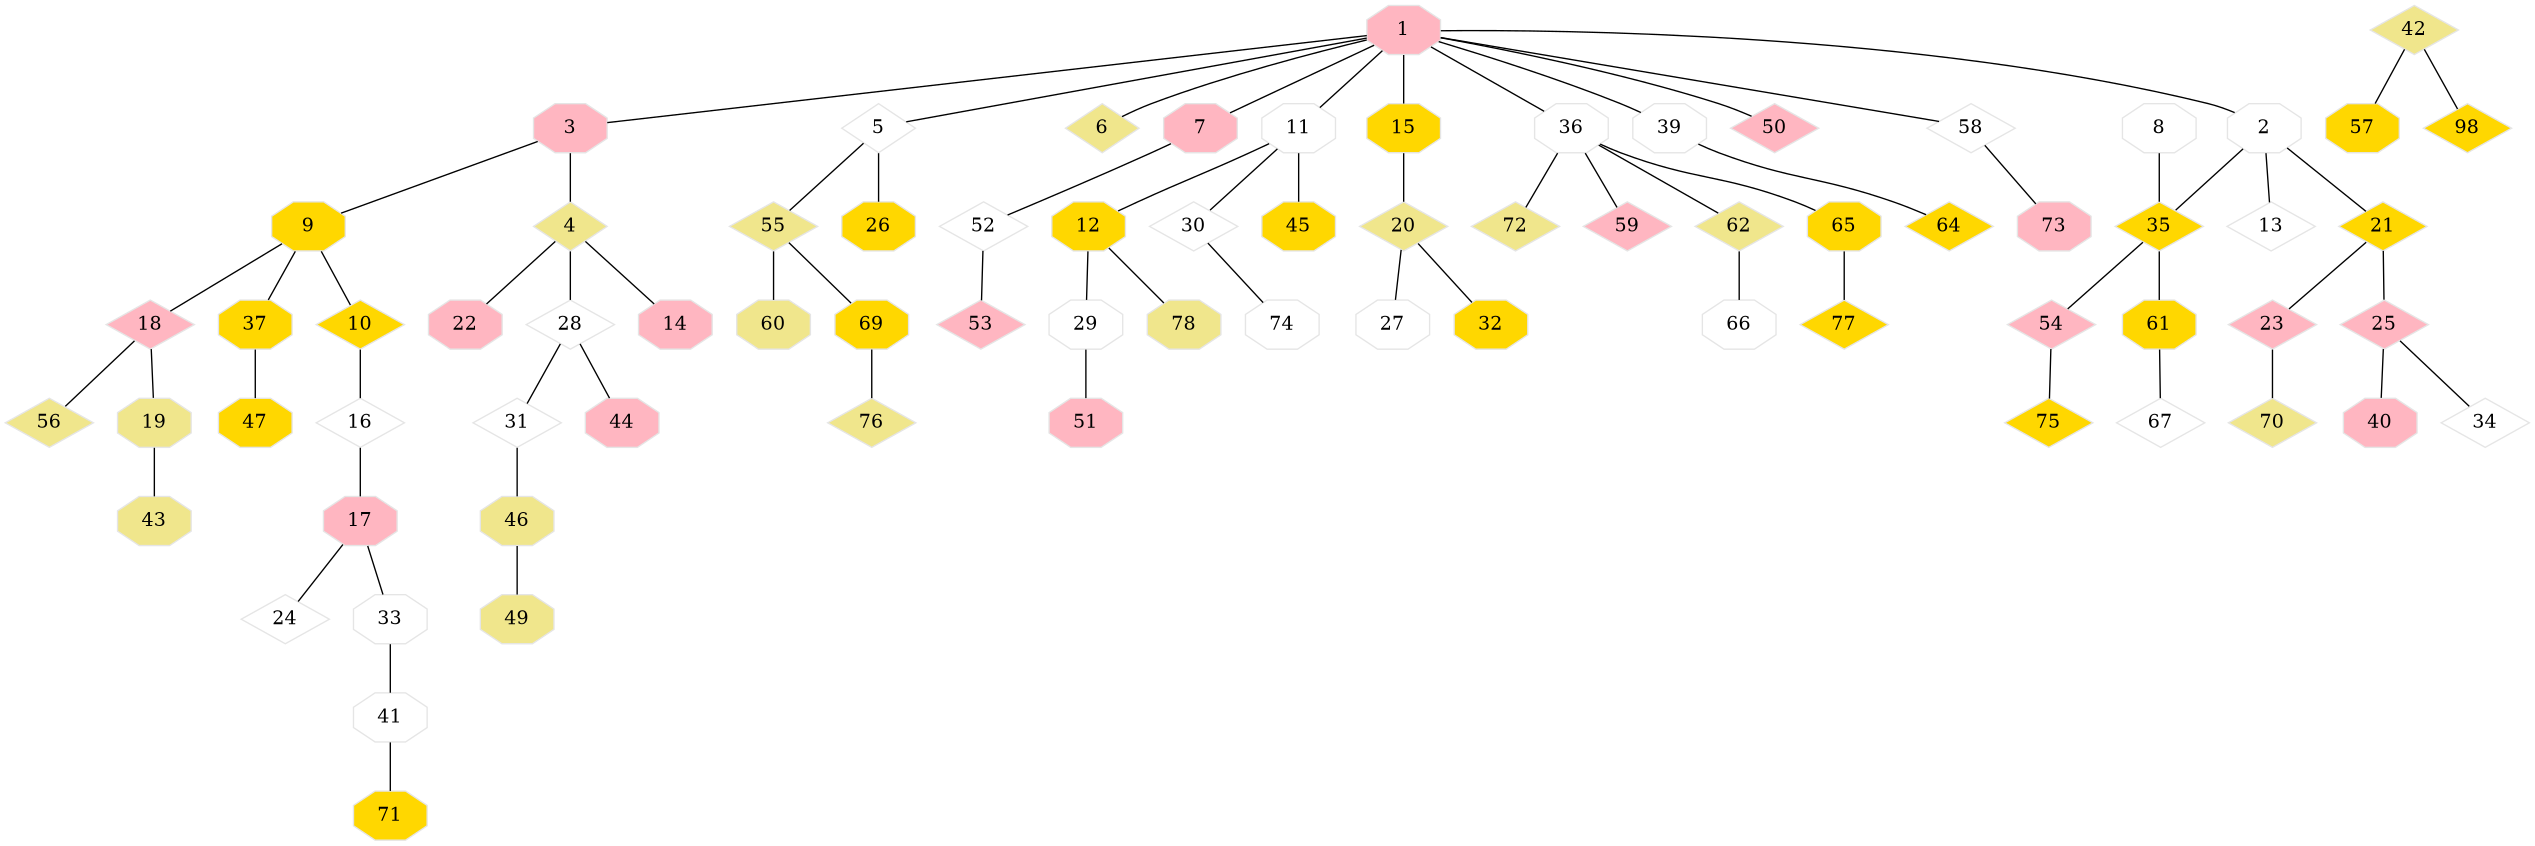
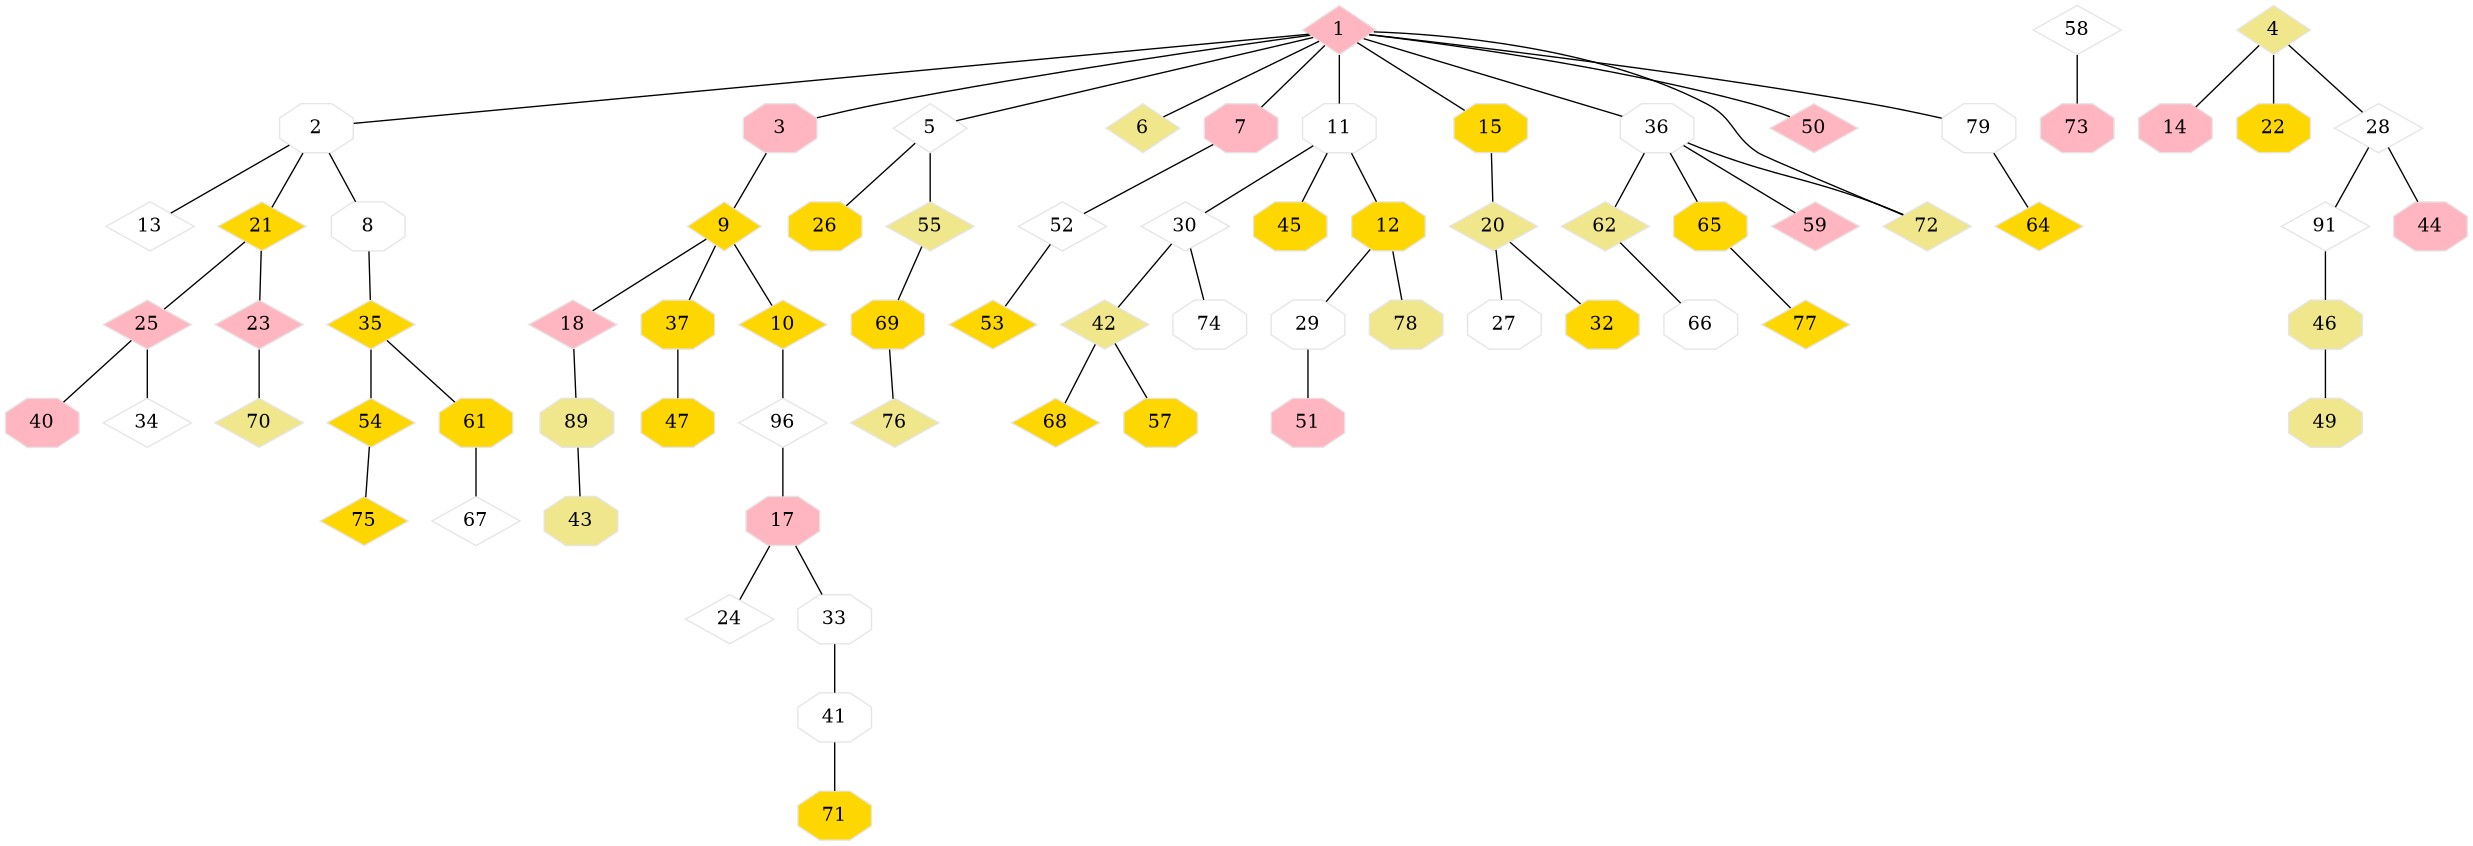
node "1": shape octagon -> diamond
edge "1" -- "58": now "1" -- "72"
node "39": label "39" -> "79"
node "98": label "98" -> "68"
edge "3" -- "4": removed
edge "2" -- "35": now "2" -- "8"
node "9": shape octagon -> diamond
edge "30" -- "42": added
node "22": fillcolor lightpink -> gold
node "60": removed
node "53": fillcolor lightpink -> gold
node "54": fillcolor lightpink -> gold
node "56": removed
node "19": label "19" -> "89"
node "16": label "16" -> "96"
node "31": label "31" -> "91"
